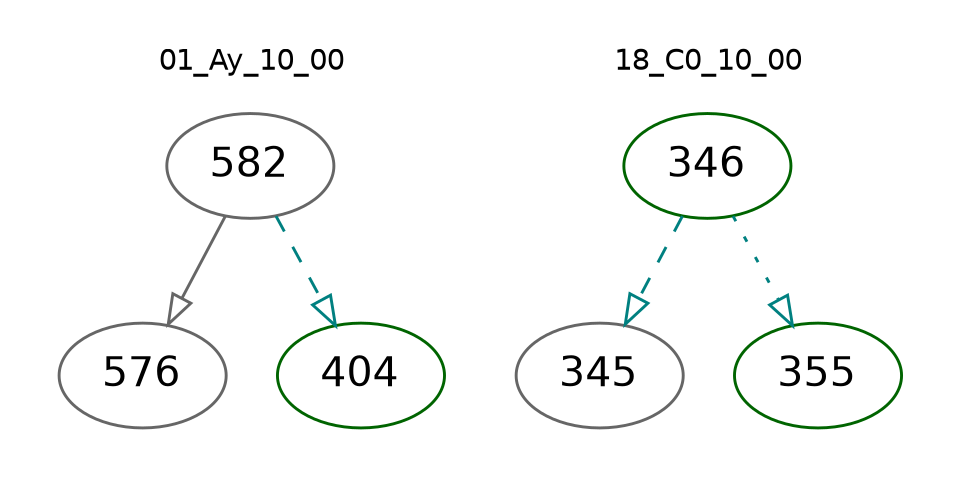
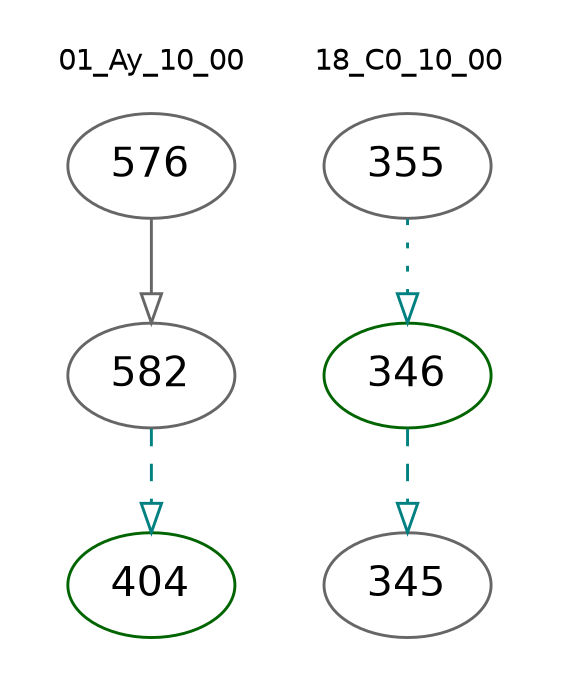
edge "582" -> "576": reversed
edge "346" -> "355": reversed
node "355": color darkgreen -> gray40
